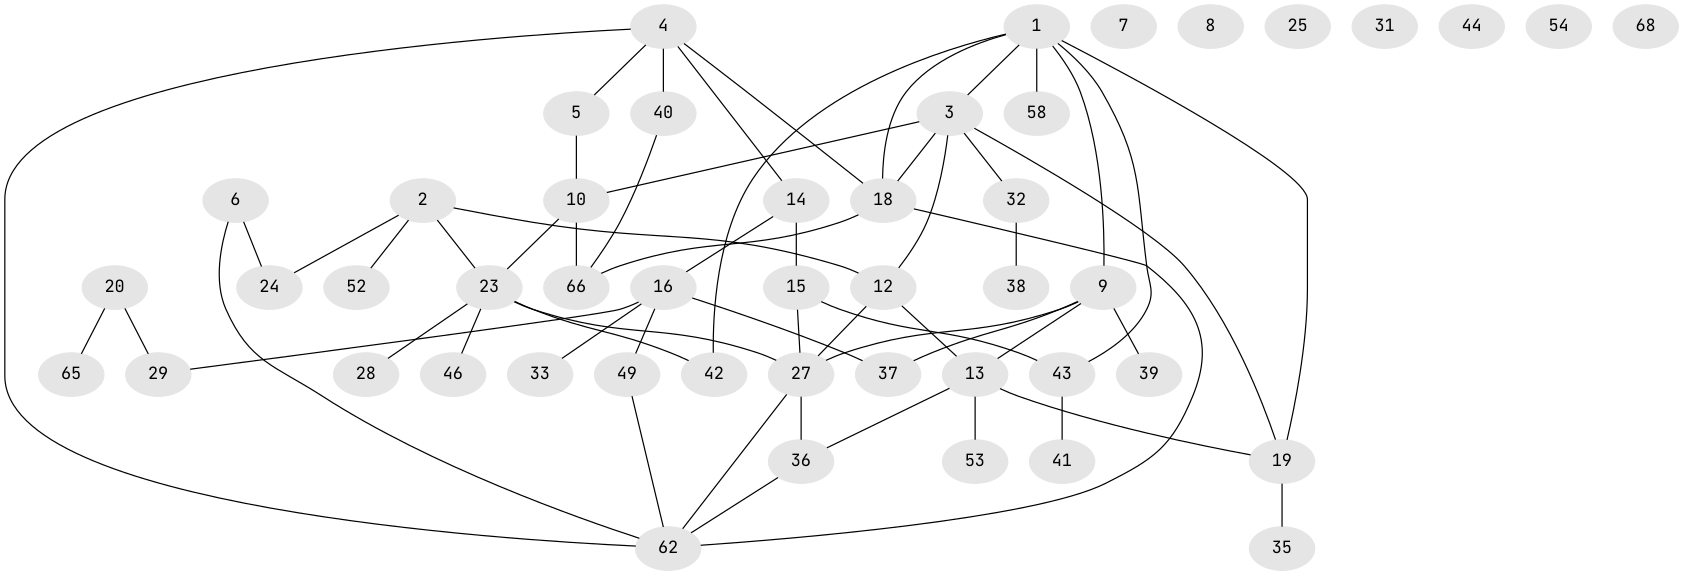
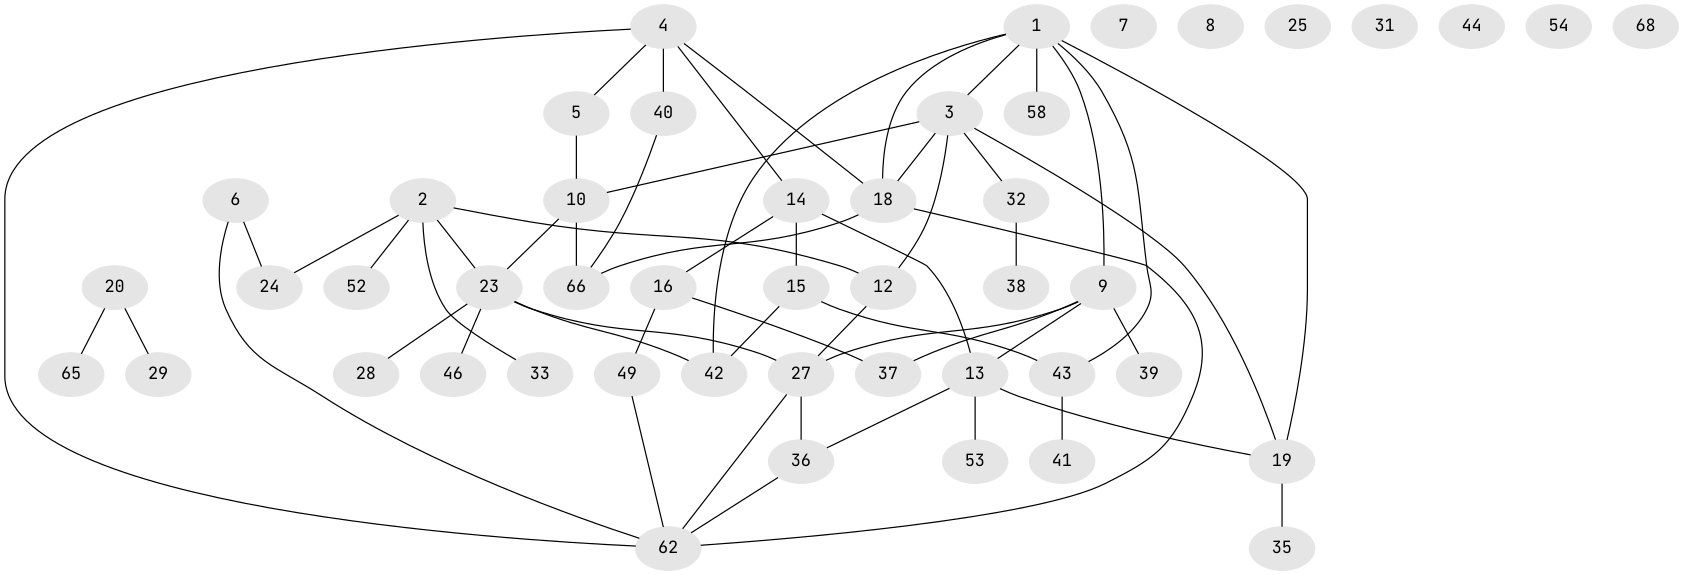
edge "12" -- "13": now "14" -- "13"
edge "15" -- "27": now "15" -- "42"
edge "16" -- "29": removed
edge "16" -- "33": now "2" -- "33"
